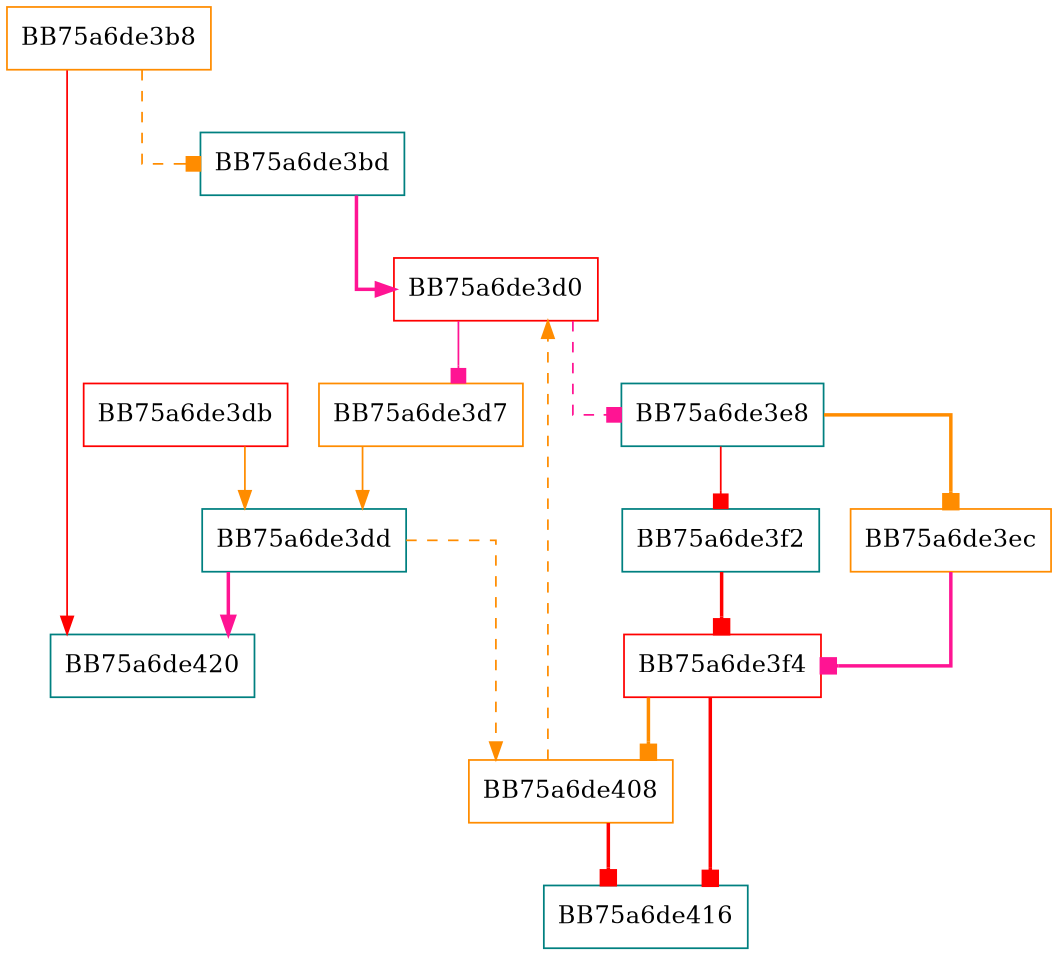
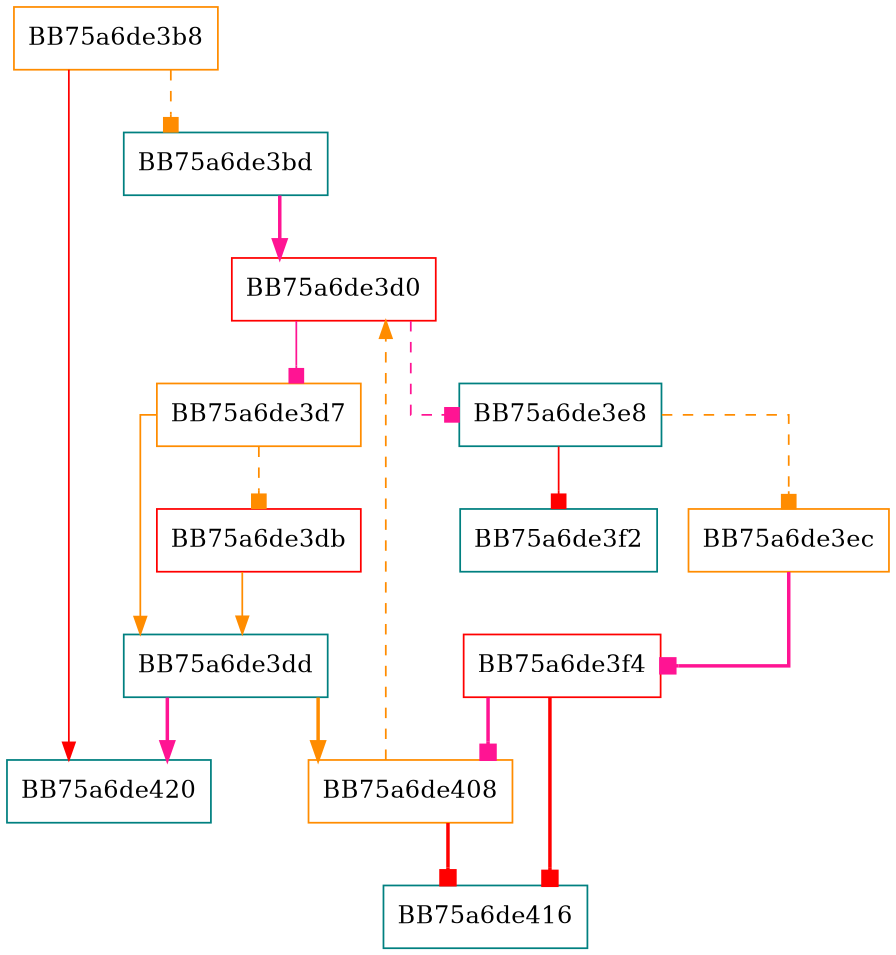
edge "BB75a6de3e8" -> "BB75a6de3ec": style bold -> dashed
edge "BB75a6de3d7" -> "BB75a6de3db": added
edge "BB75a6de3f2" -> "BB75a6de3f4": removed
edge "BB75a6de3dd" -> "BB75a6de408": style dashed -> bold
edge "BB75a6de3f4" -> "BB75a6de408": color darkorange -> deeppink
